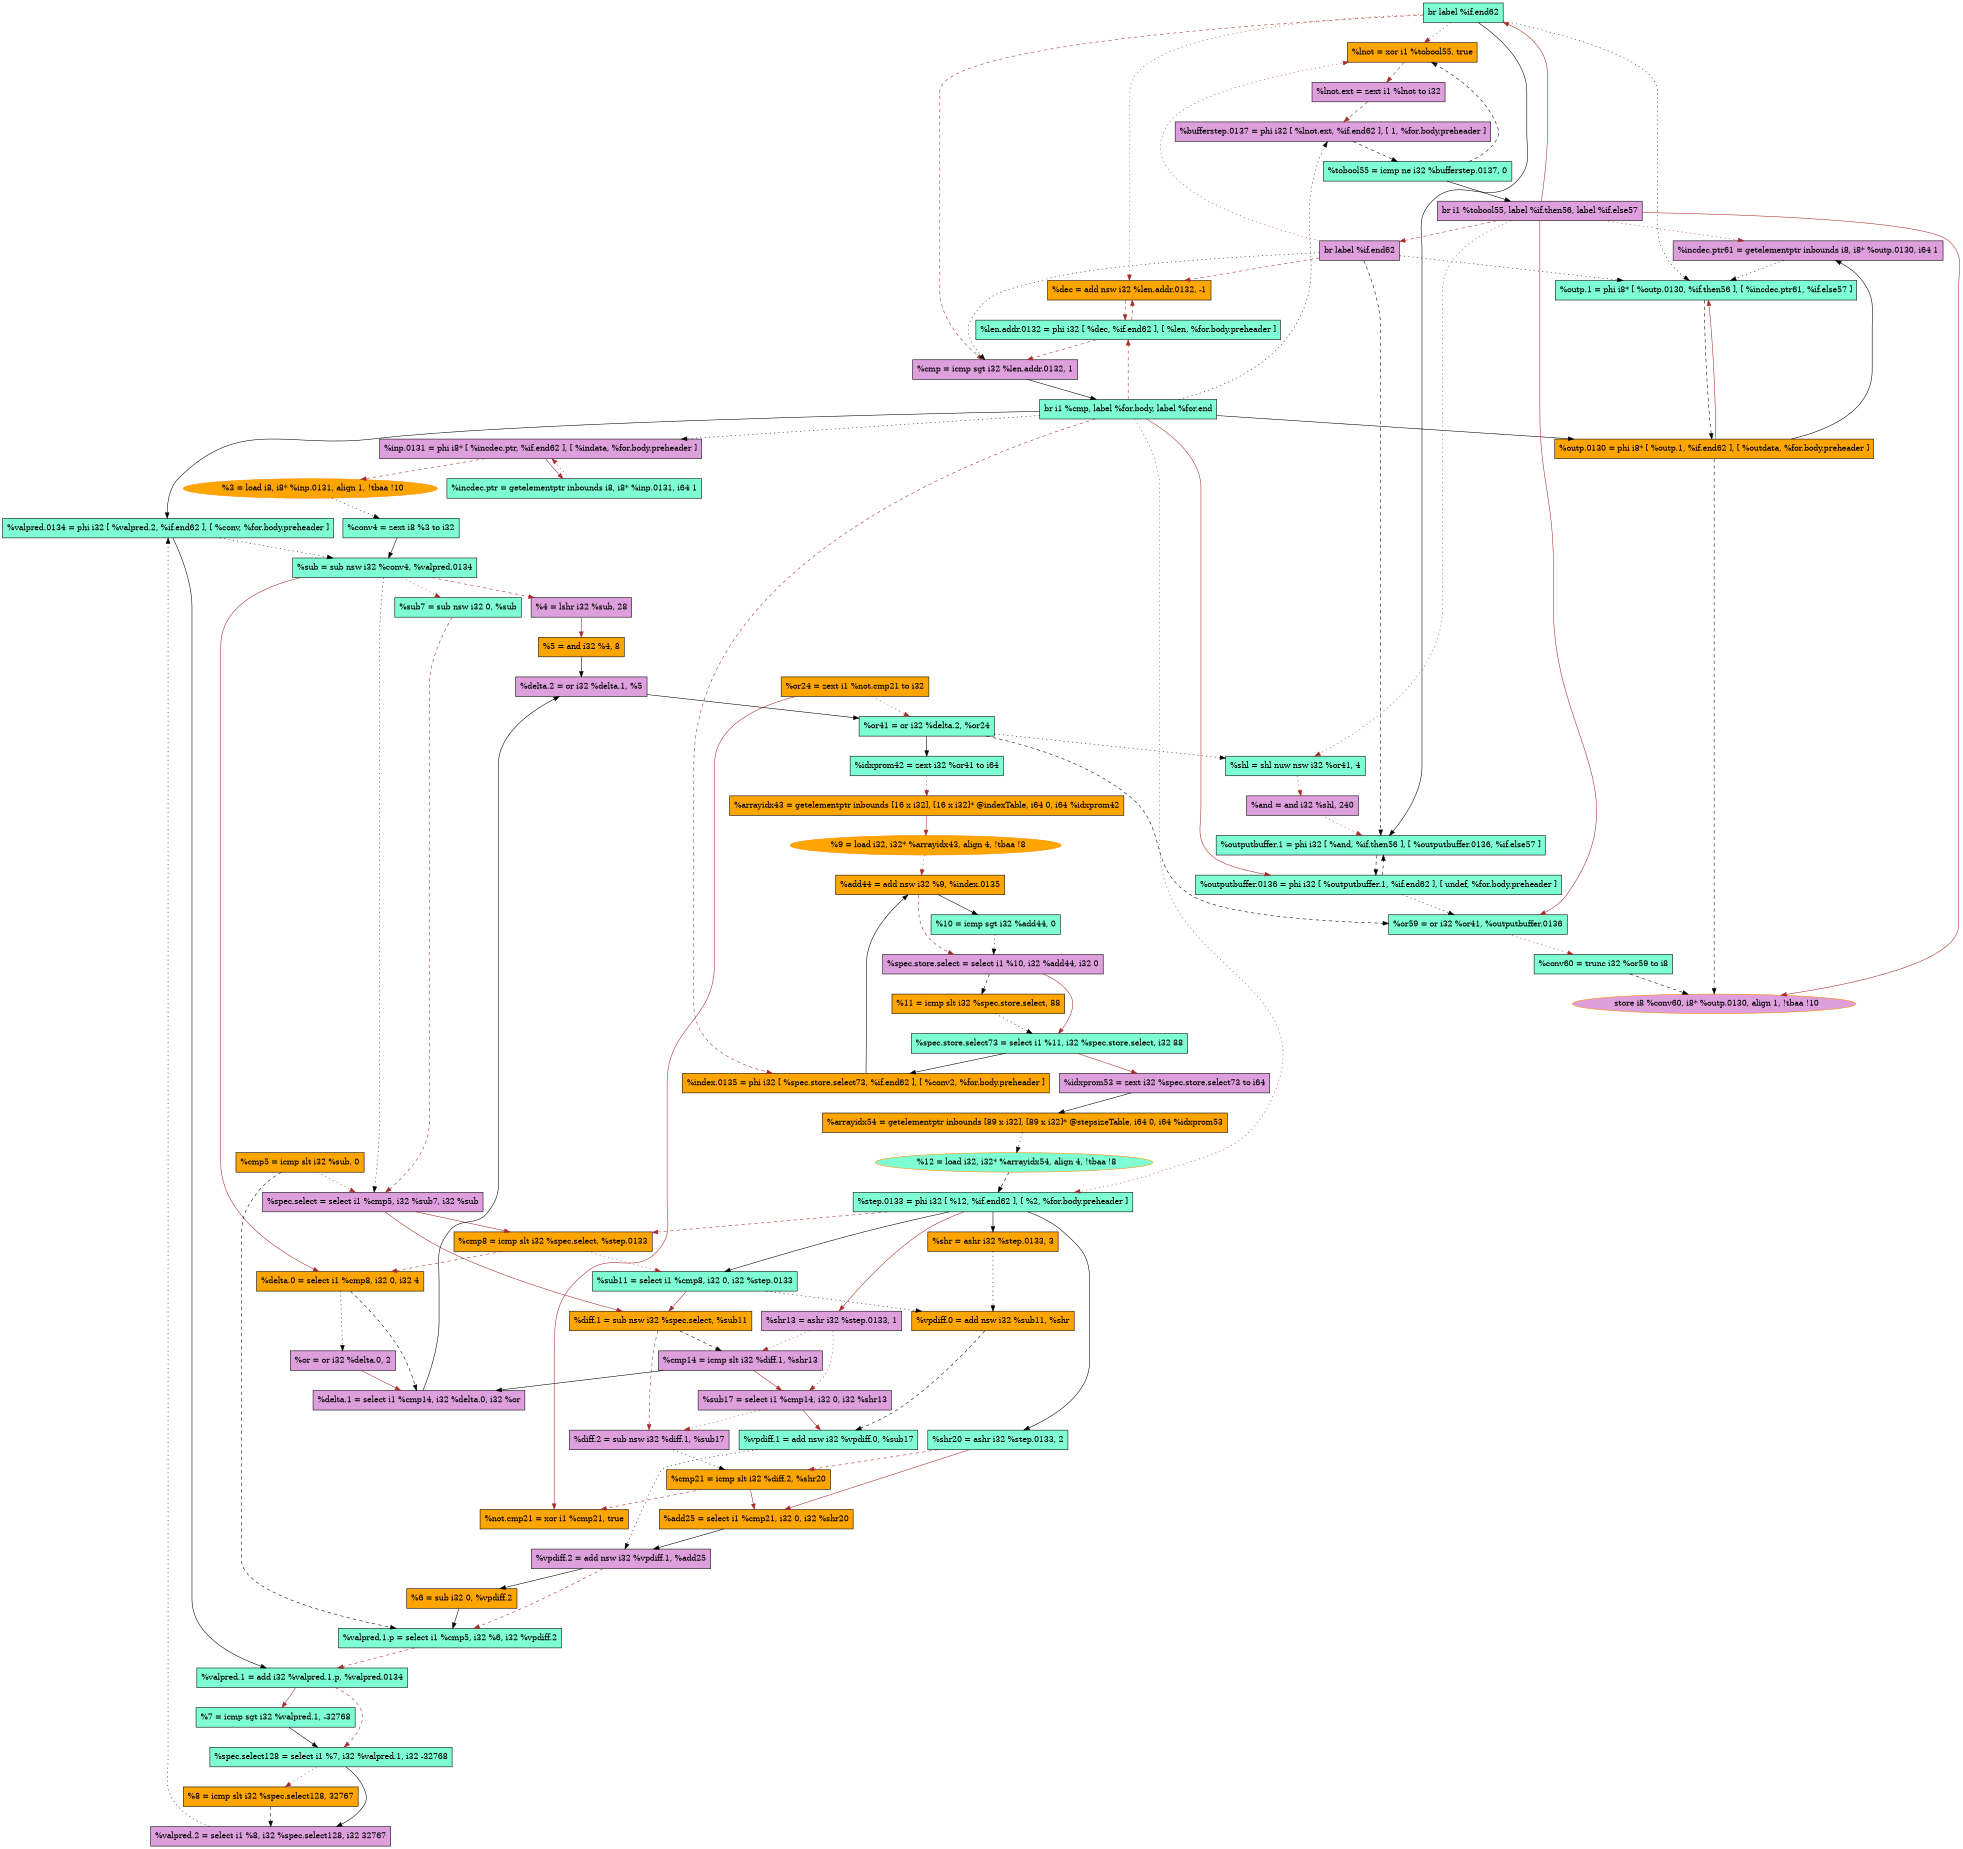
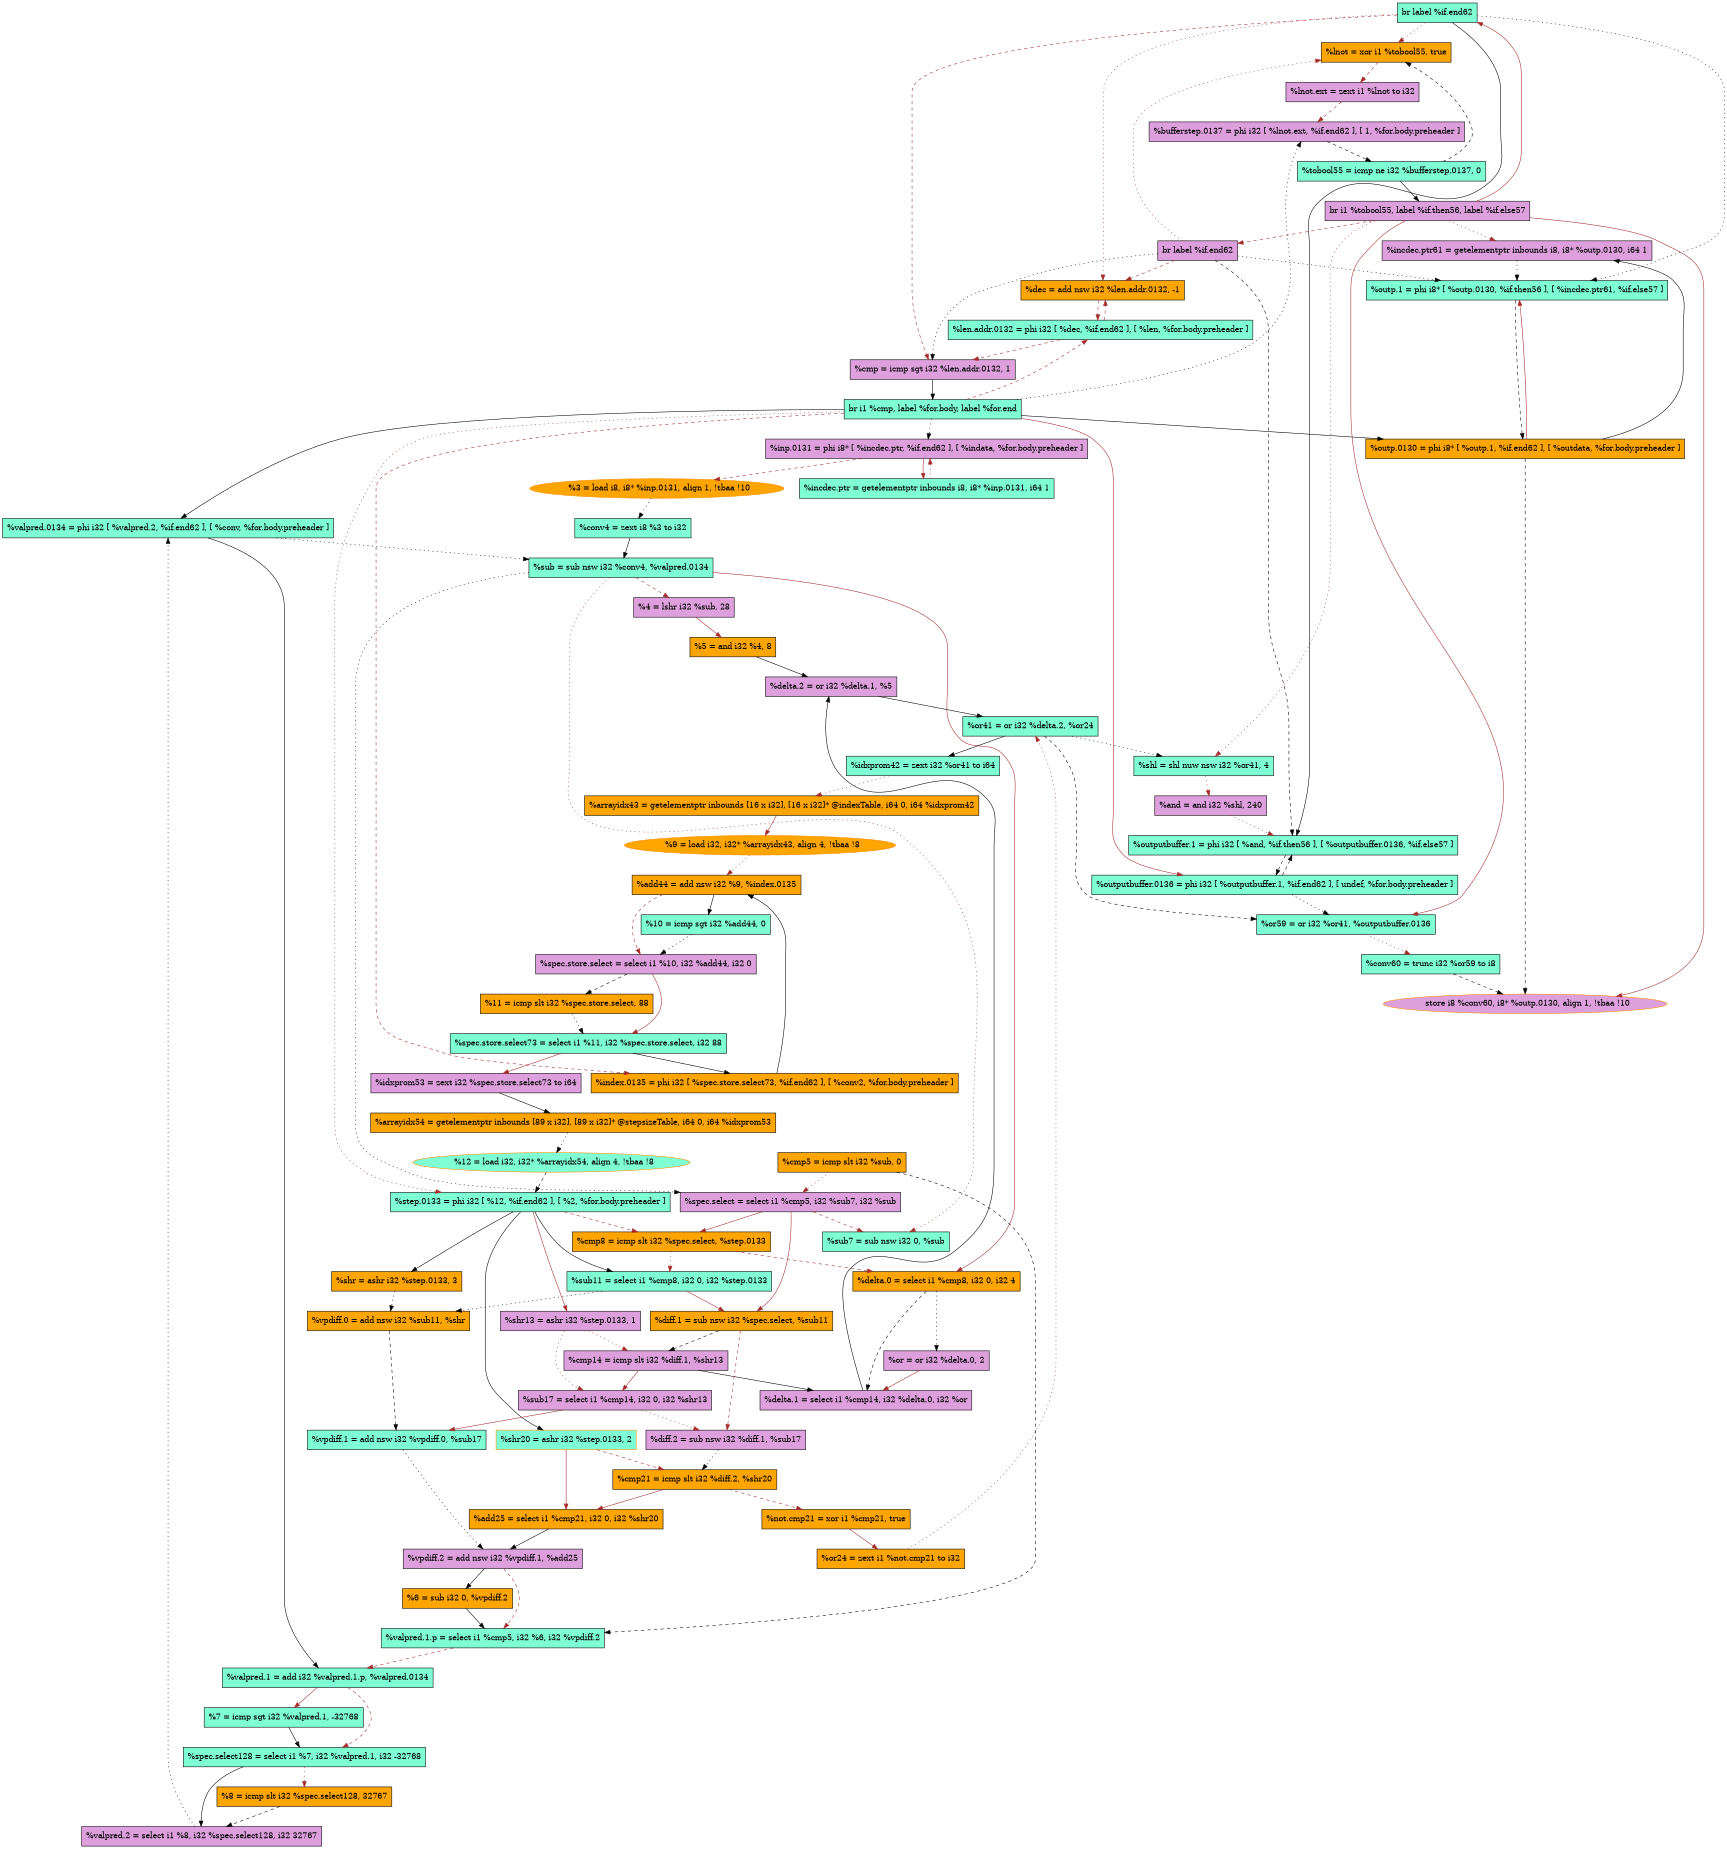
edge "%sub7 = sub nsw i32 0, %sub" -> "%spec.select = select i1 %cmp5, i32 %sub7, i32 %sub": reversed
edge "%or24 = zext i1 %not.cmp21 to i32" -> "%not.cmp21 = xor i1 %cmp21, true": reversed
node "%shr20 = ashr i32 %step.0133, 2": color black -> darkorange
